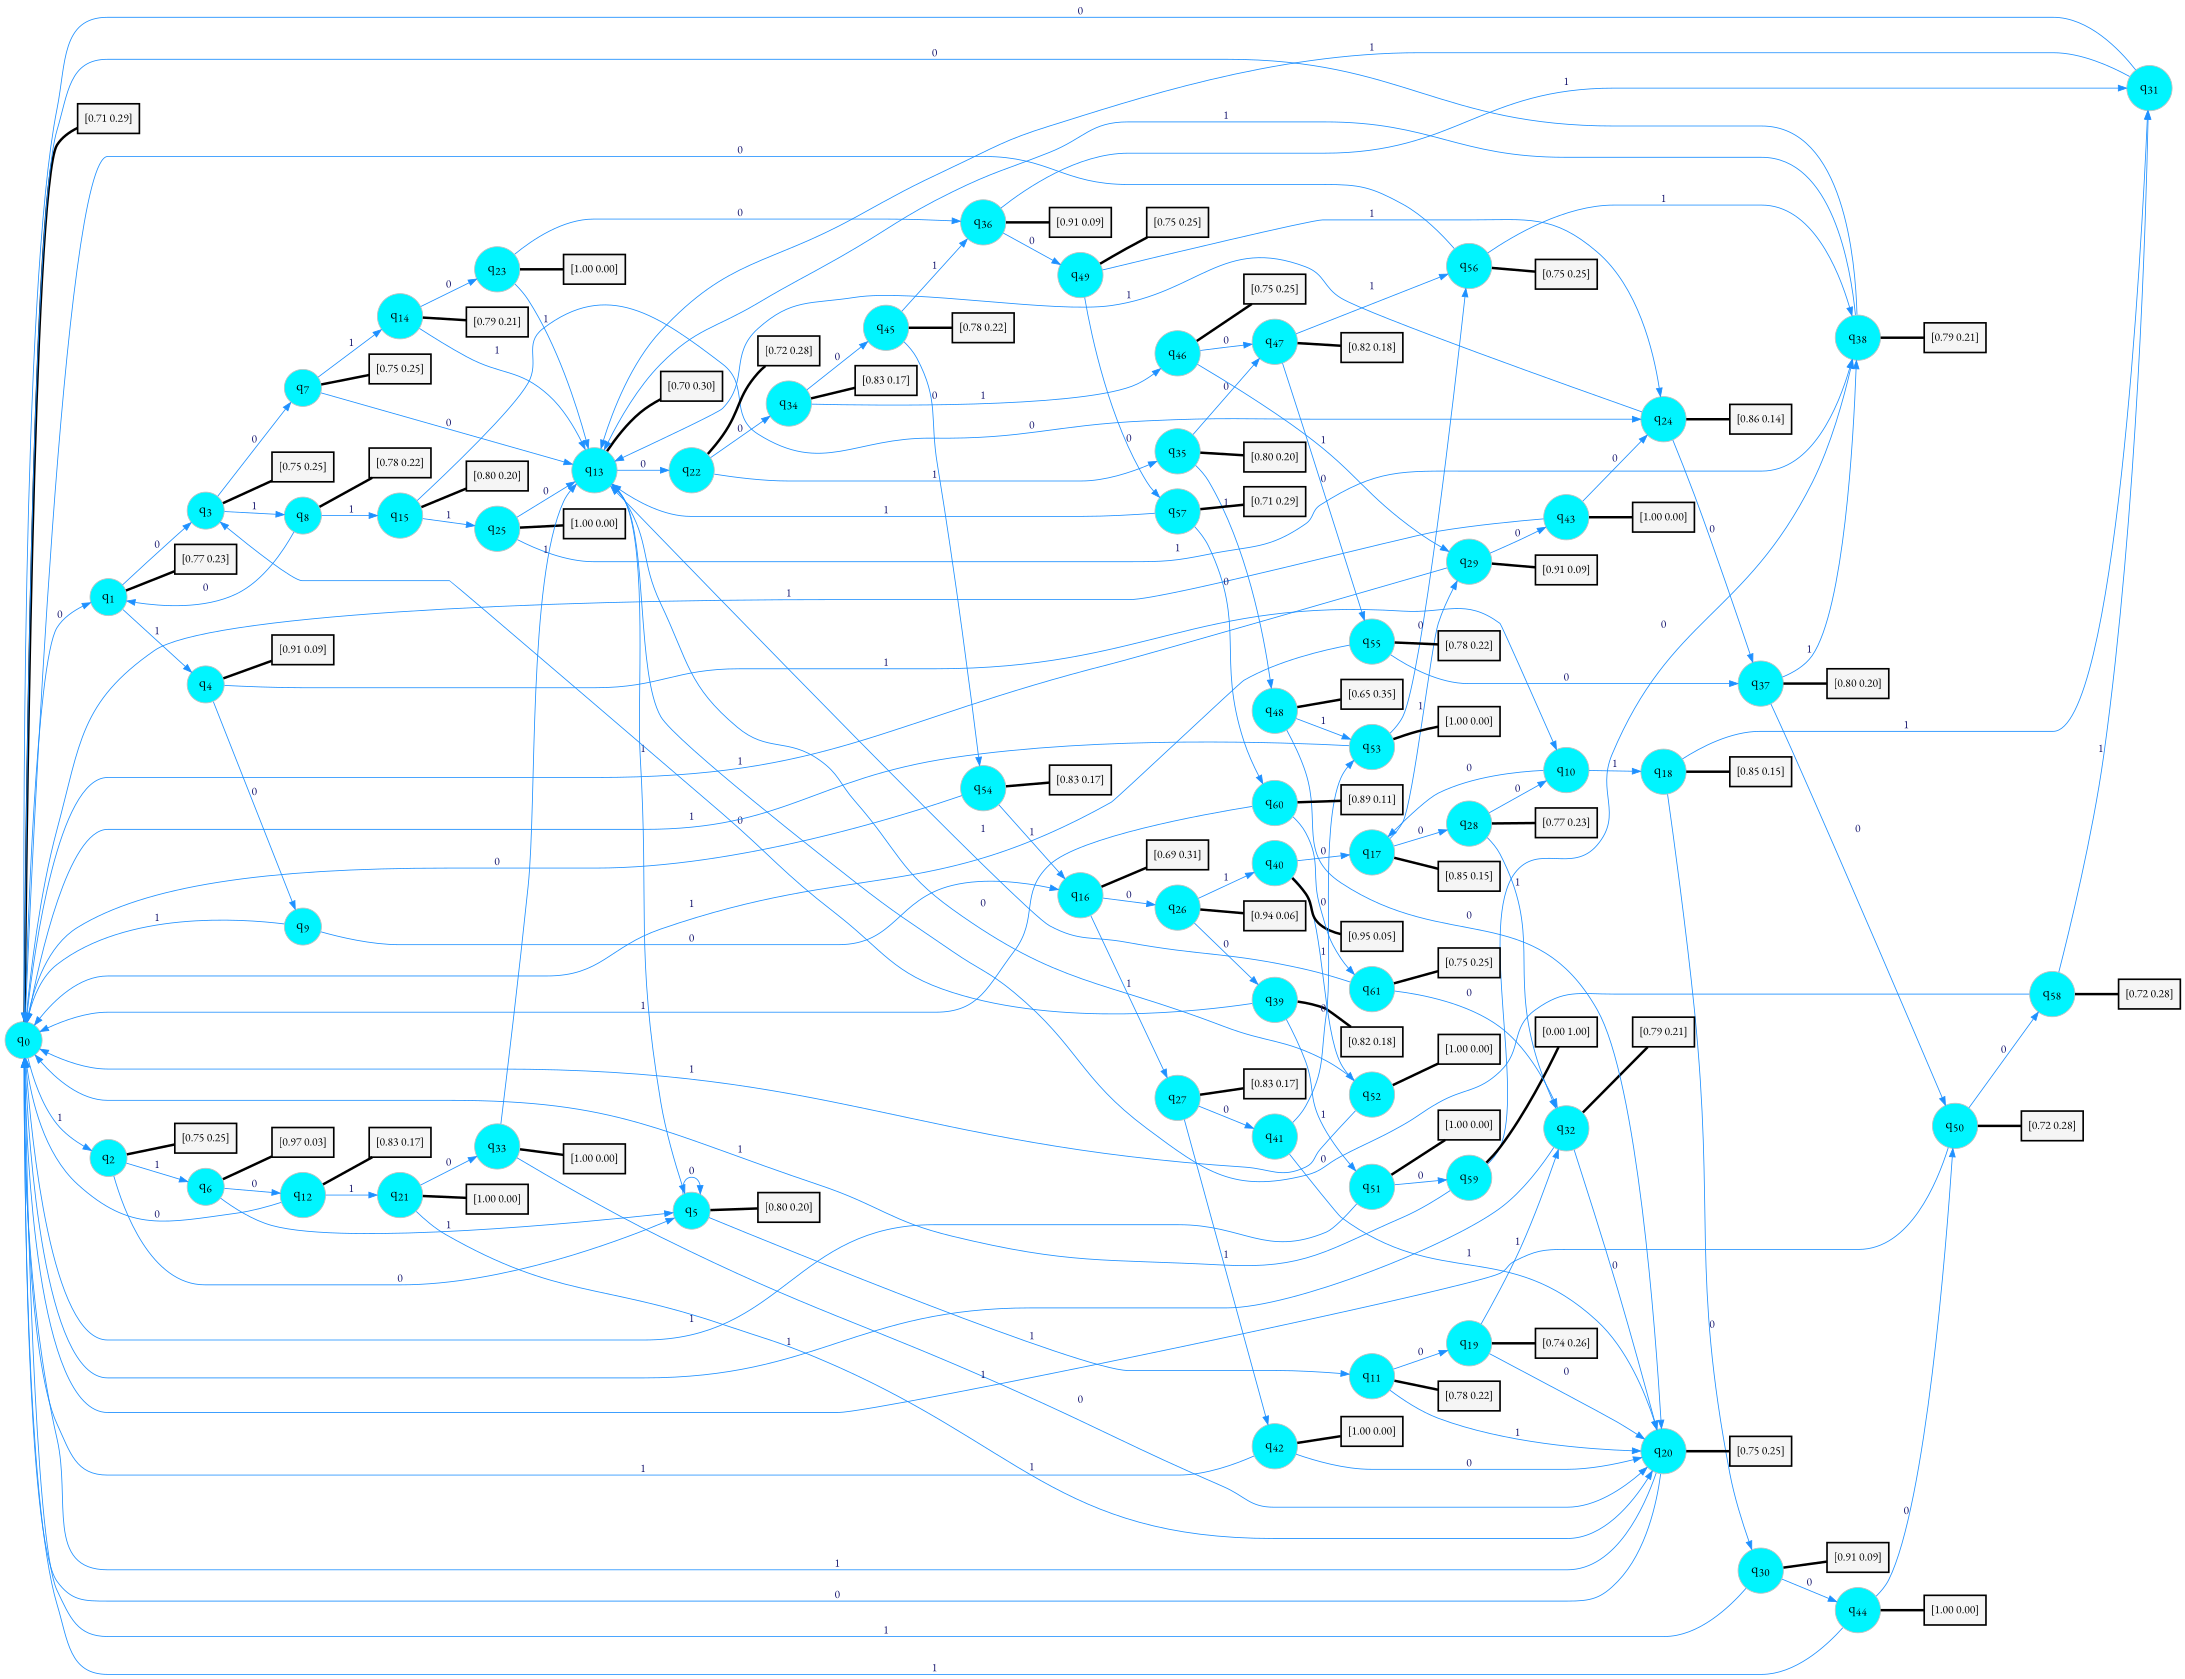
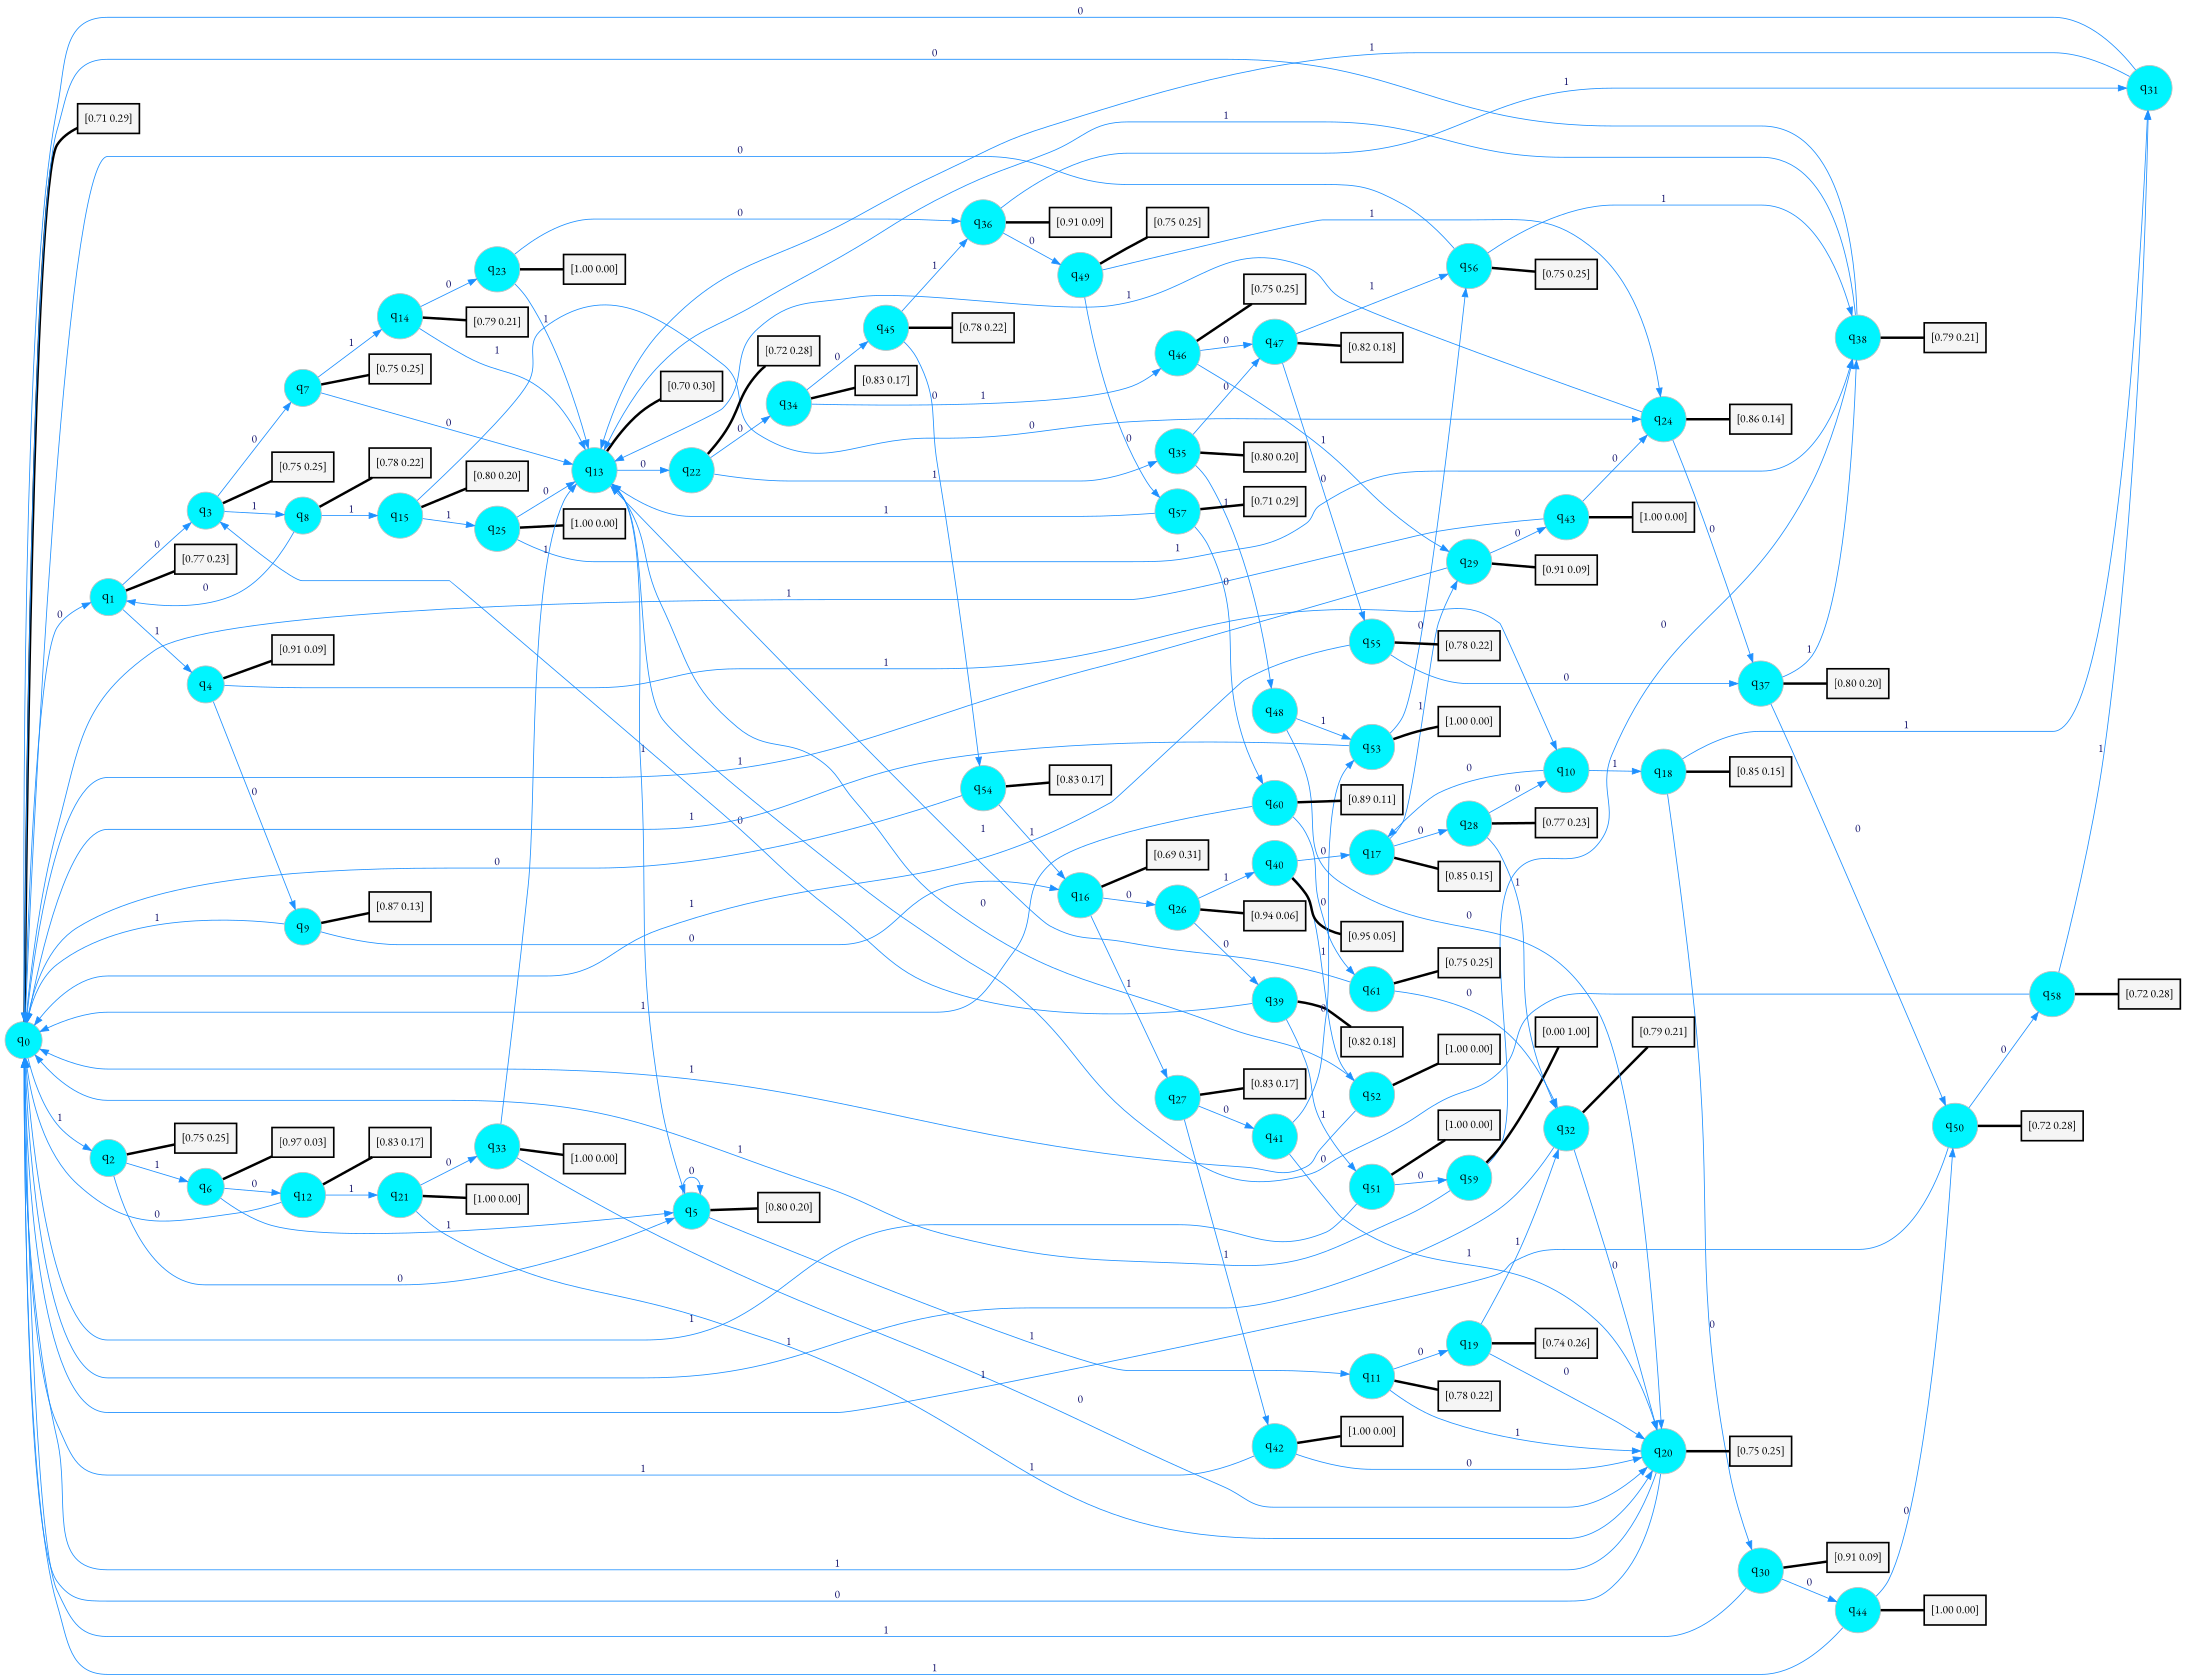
node "[0.65 0.35]": removed
node "[0.87 0.13]": added
